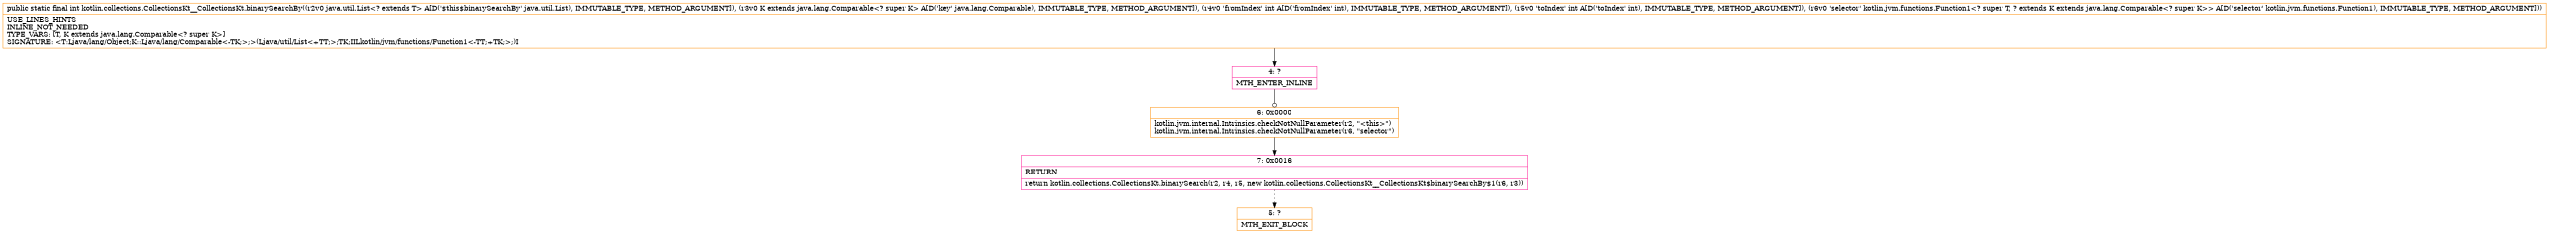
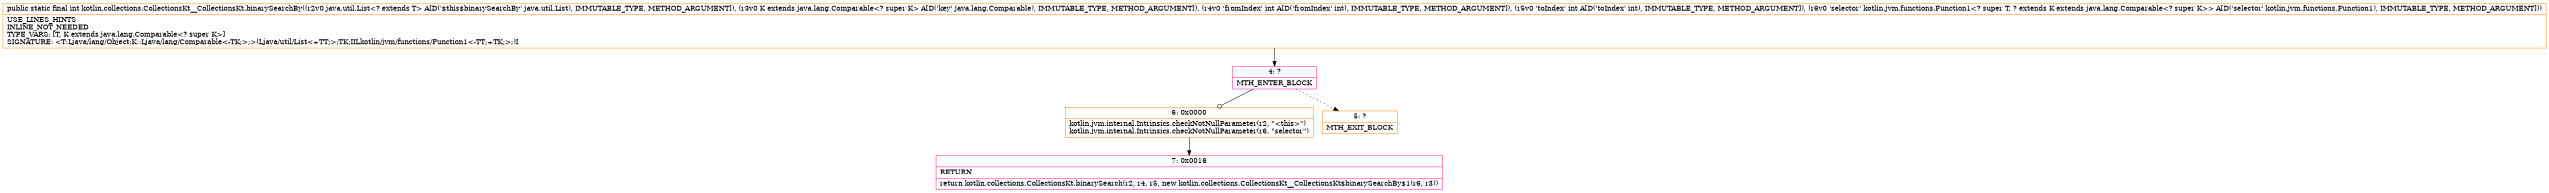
node "4: ?": text "MTH_ENTER_INLINE" -> "MTH_ENTER_BLOCK"
edge "7: 0x0016" -> "5: ?": now "4: ?" -> "5: ?"
